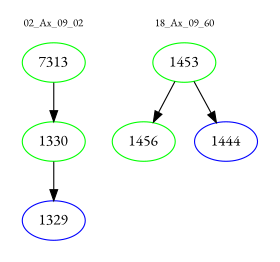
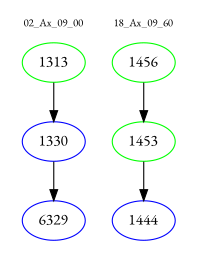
cluster "02_Ax_09_02": label "02_Ax_09_02" -> "02_Ax_09_00"
node "7313": label "7313" -> "1313"
edge "1453" -> "1456": reversed
node "1330": color green -> blue
node "1329": label "1329" -> "6329"
